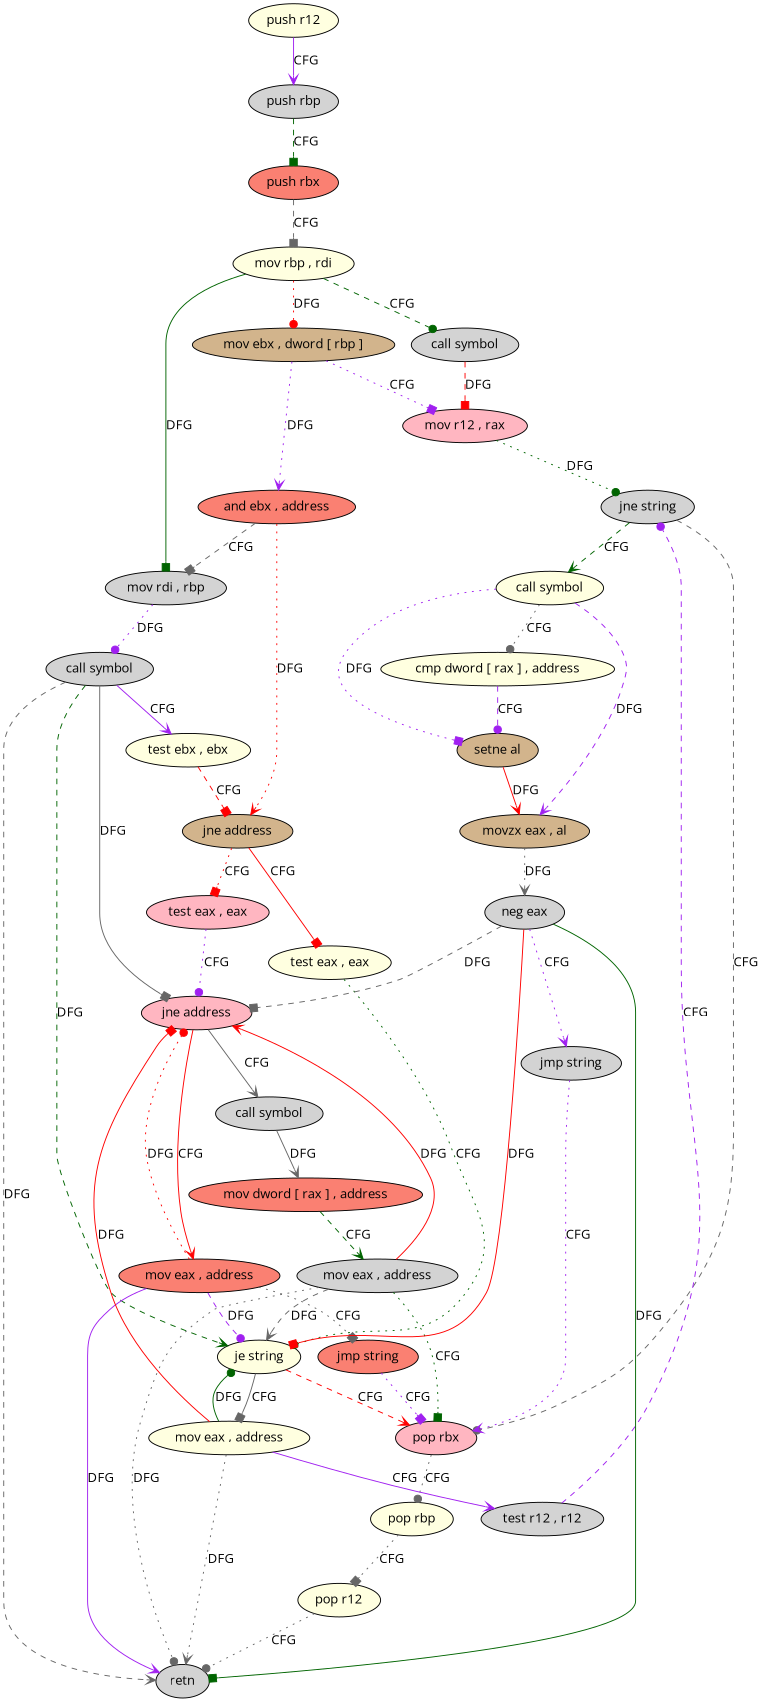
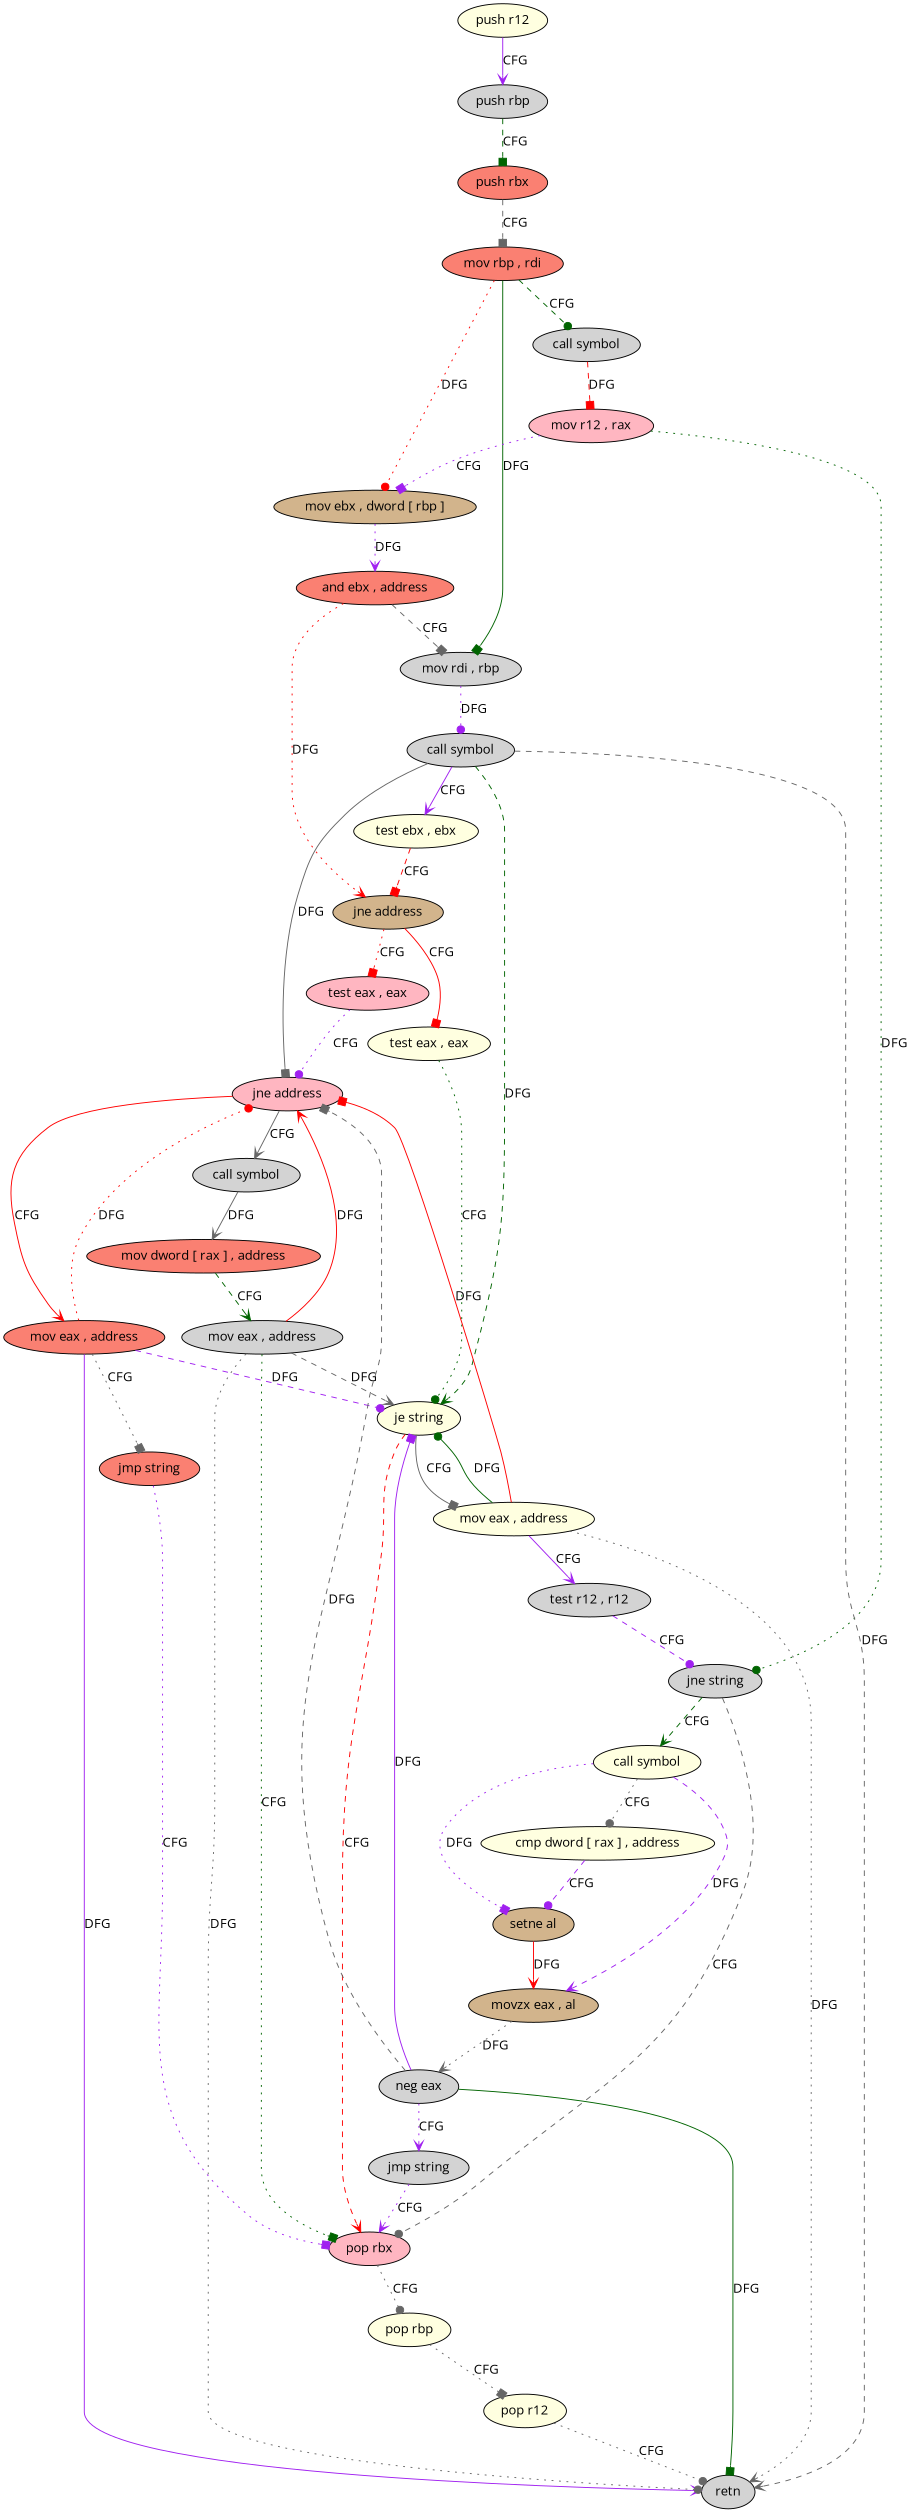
node "mov rbp , rdi": fillcolor lightyellow -> salmon
edge "mov ebx , dword [ rbp ]" -> "mov r12 , rax": reversed
edge "neg eax" -> "je string": color red -> purple
